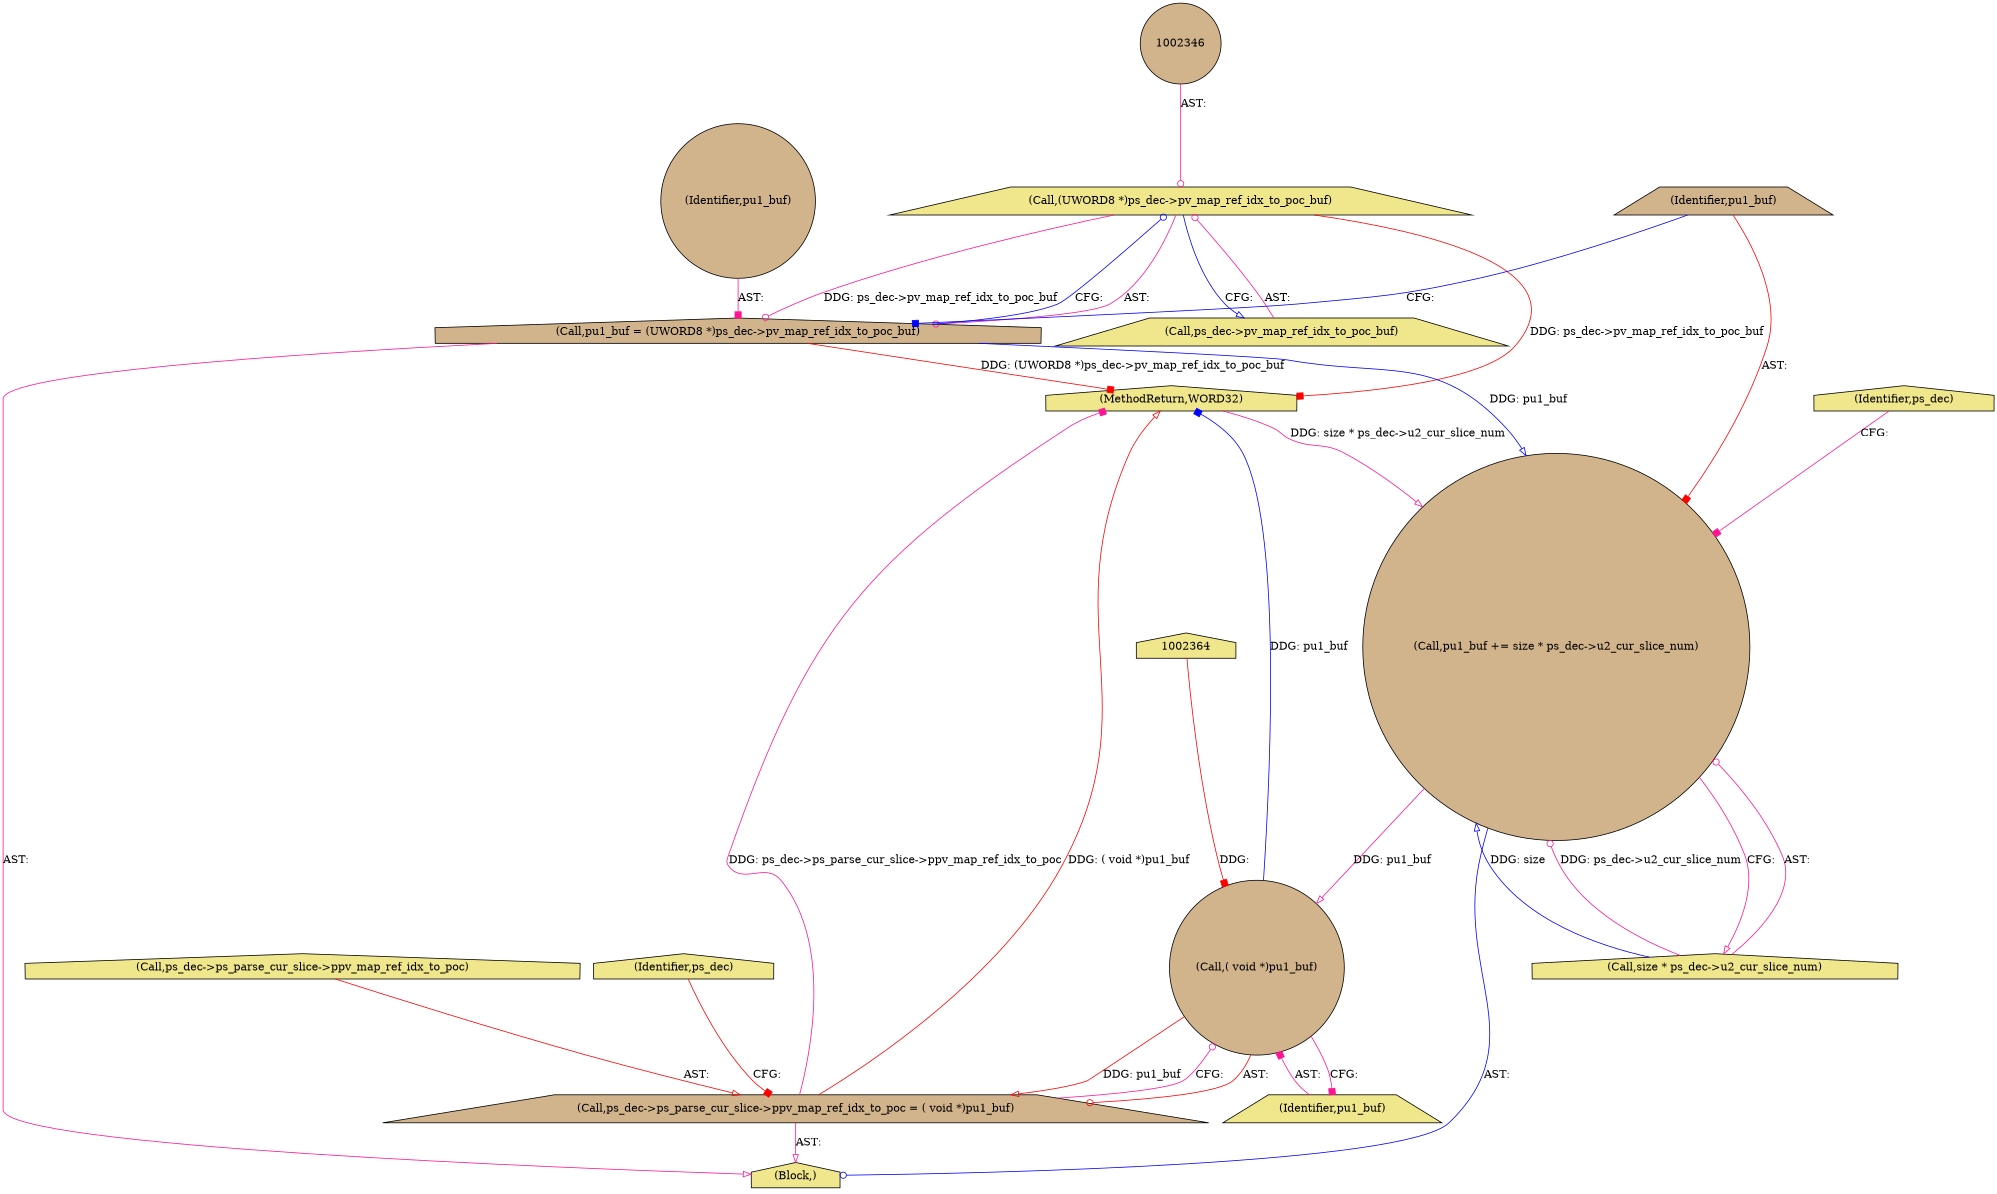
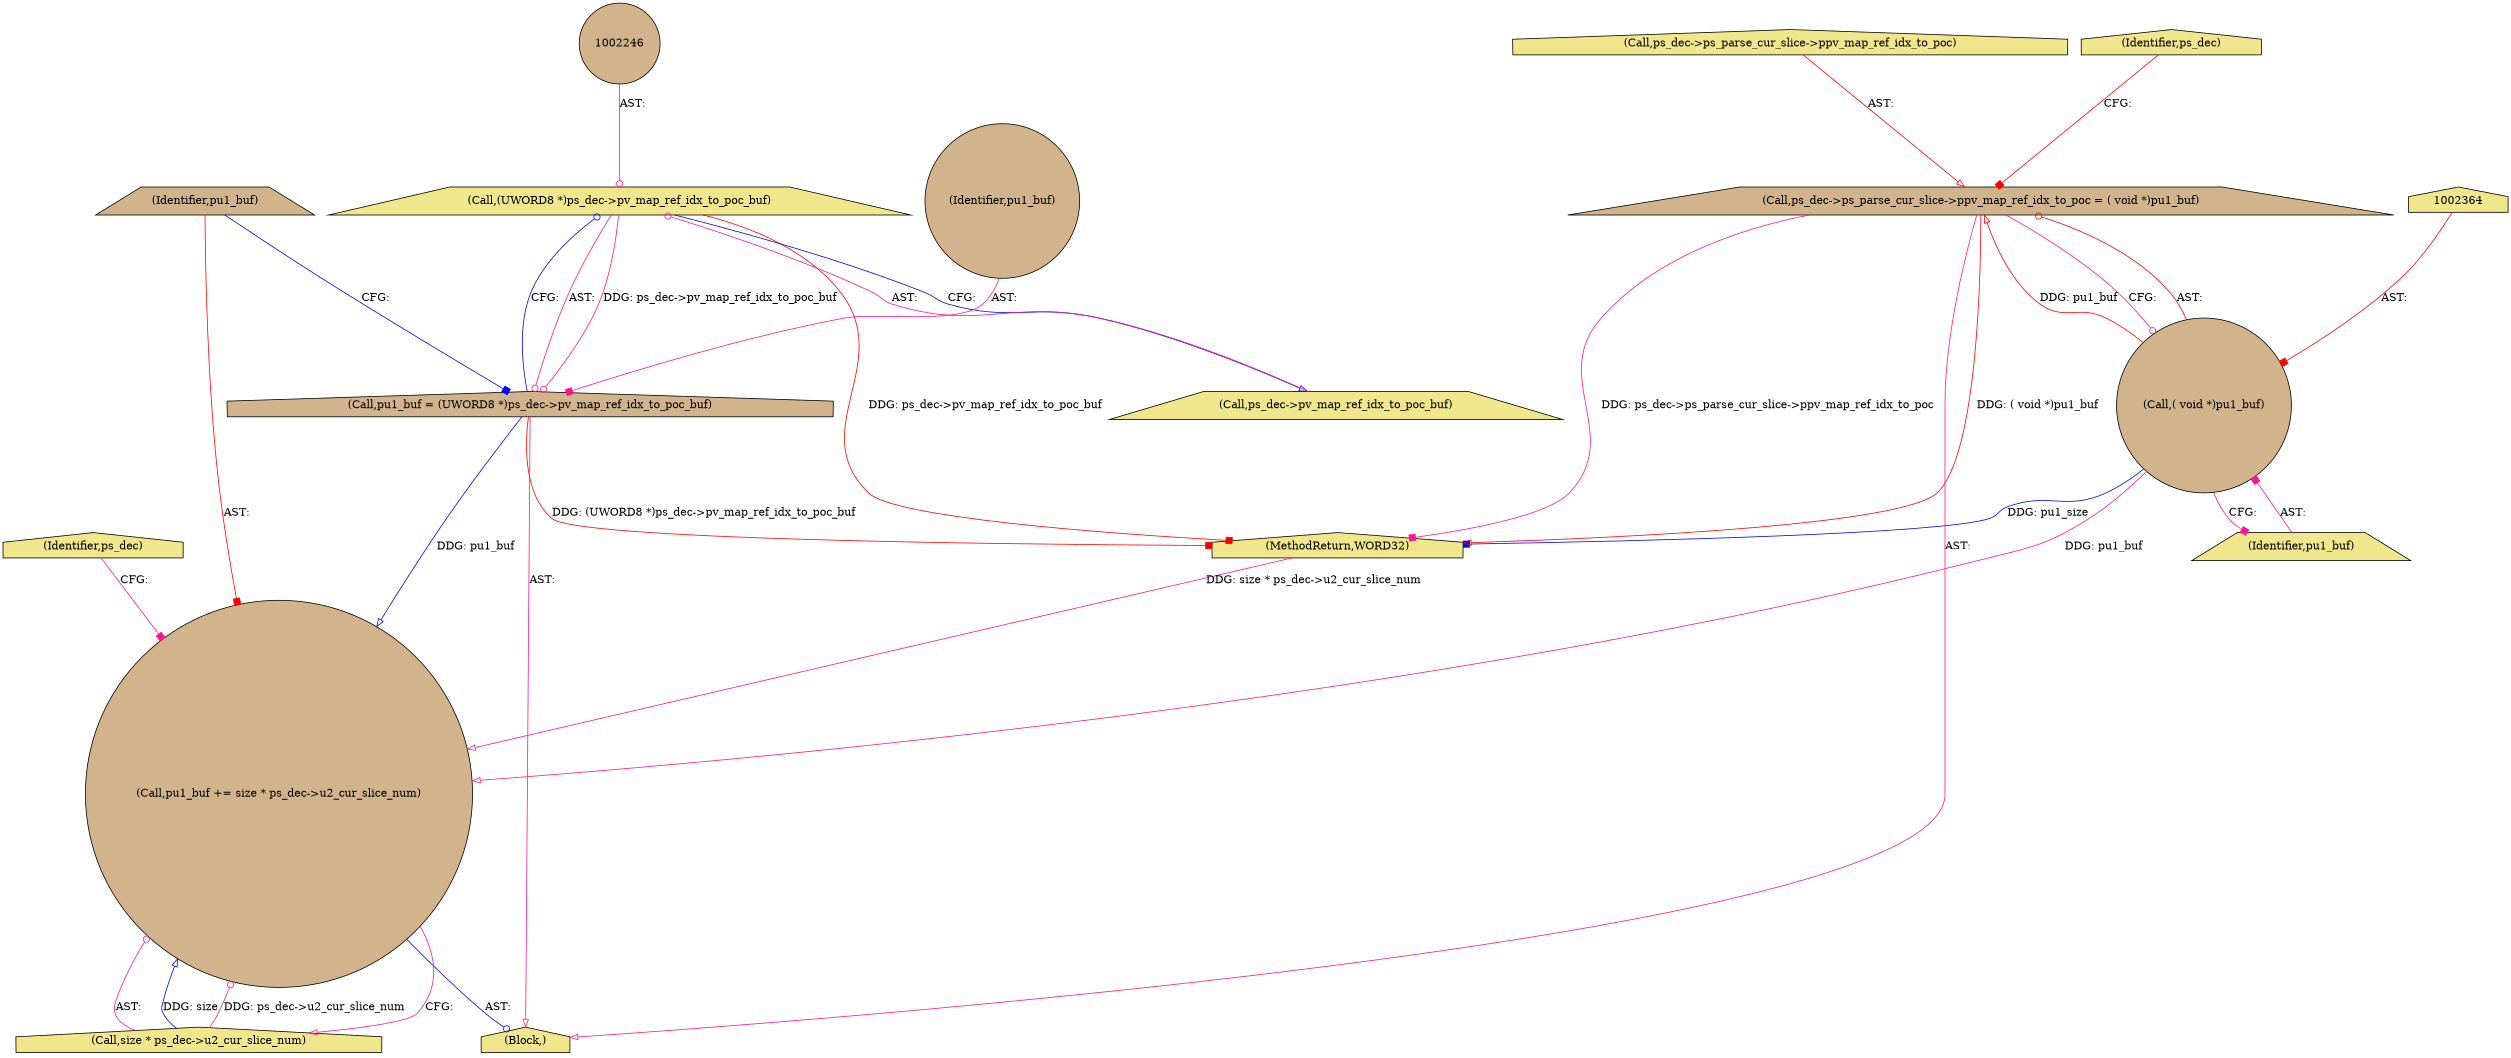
node "1002346": label "1002346" -> "1002246"
edge "(Call,( void *)pu1_buf)" -> "(MethodReturn,WORD32)": label "DDG: pu1_buf" -> "DDG: pu1_size"
edge "(Call,pu1_buf += size * ps_dec->u2_cur_slice_num)" -> "(Call,( void *)pu1_buf)": reversed
edge "1002364" -> "(Call,( void *)pu1_buf)": label "DDG: " -> "AST: "
